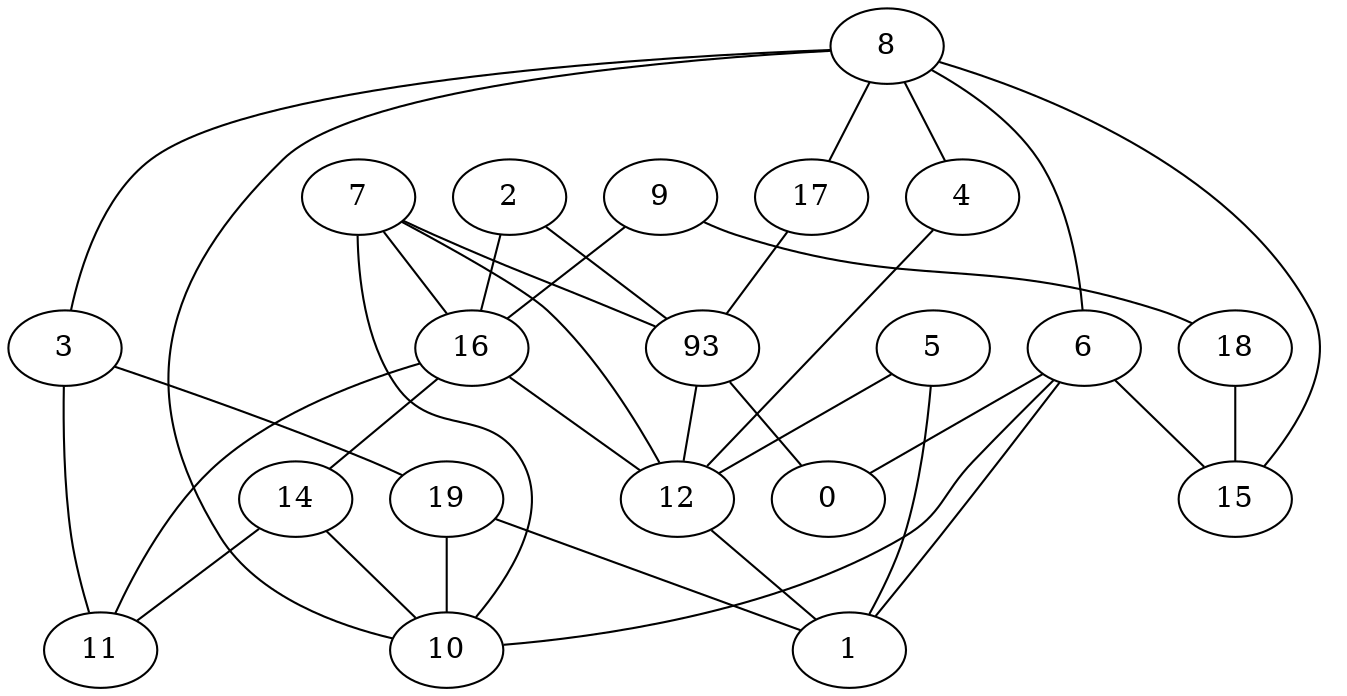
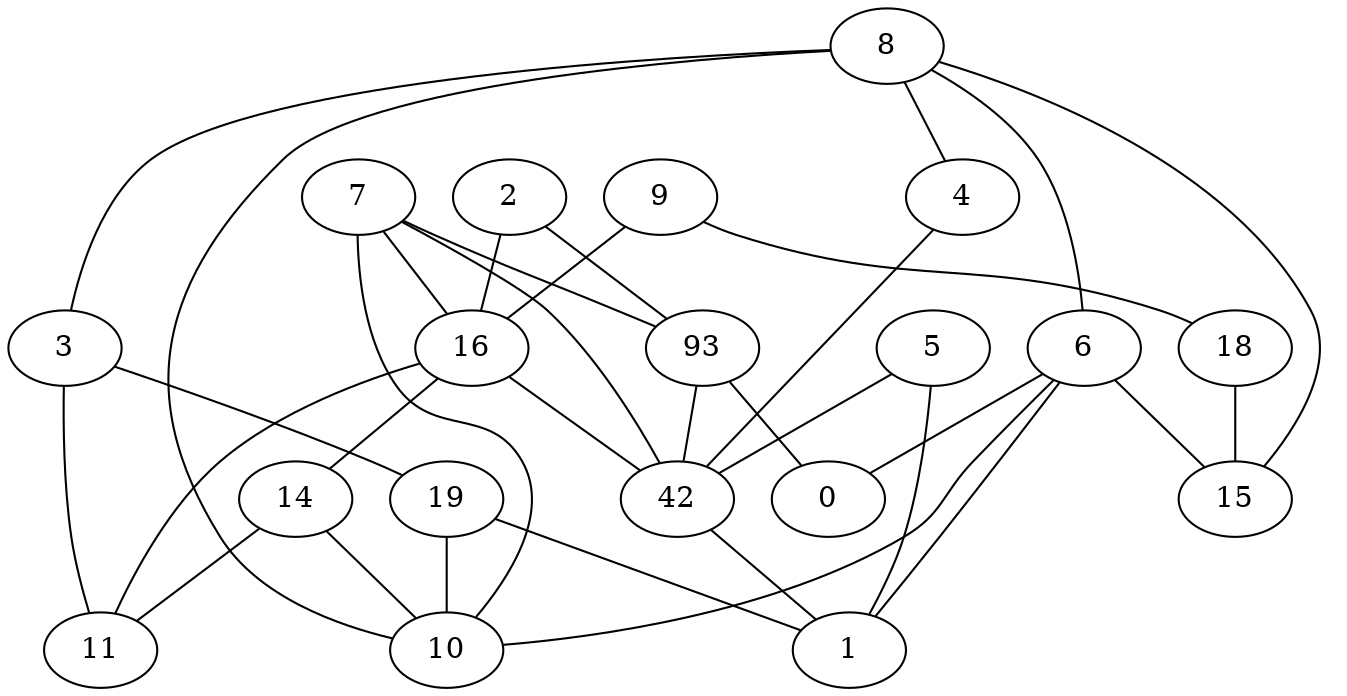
node "17": removed
node "12": label "12" -> "42"
